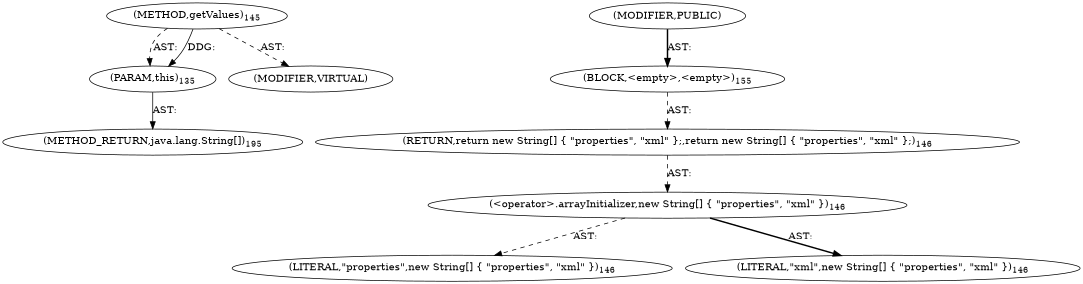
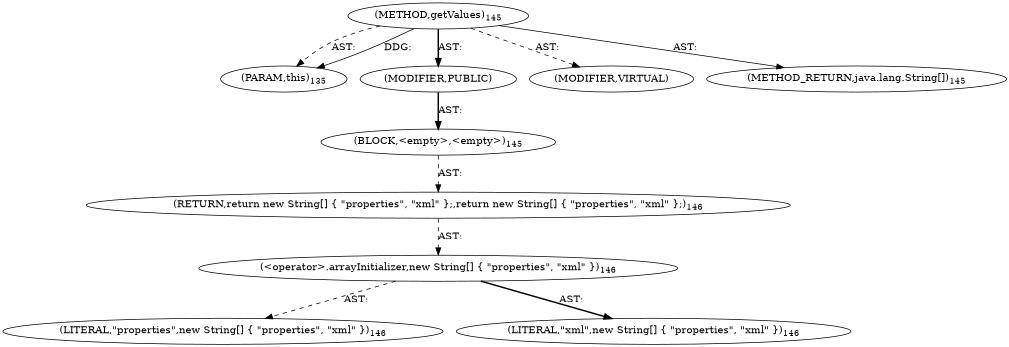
edge "(METHOD,getValues)" -> "(MODIFIER,PUBLIC)": added, label "AST:"
node "(BLOCK,<empty>,<empty>)": text "155" -> "145"
edge "(PARAM,this)" -> "(METHOD_RETURN,java.lang.String[])": now "(METHOD,getValues)" -> "(METHOD_RETURN,java.lang.String[])"
node "(METHOD_RETURN,java.lang.String[])": text "195" -> "145"
